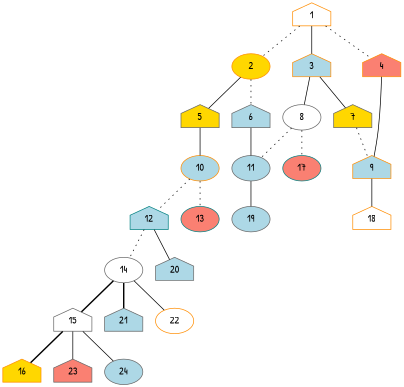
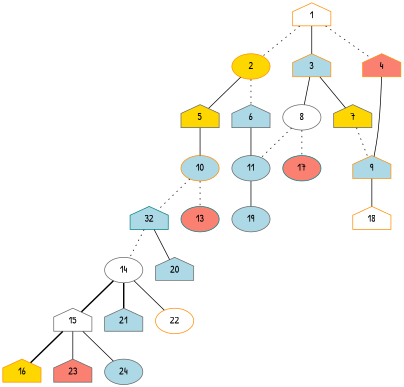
node "12": label "12" -> "32"
